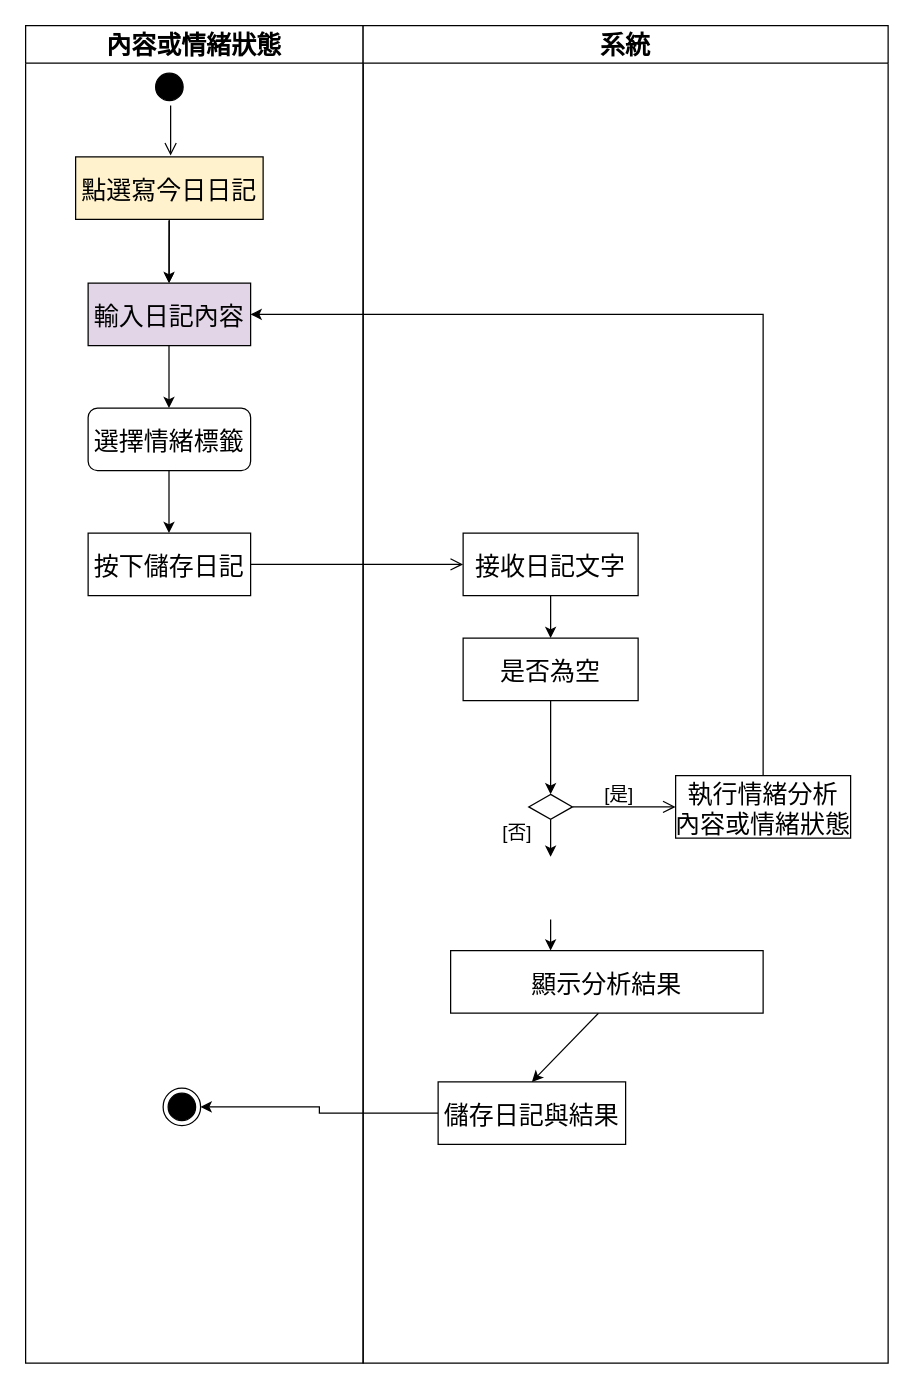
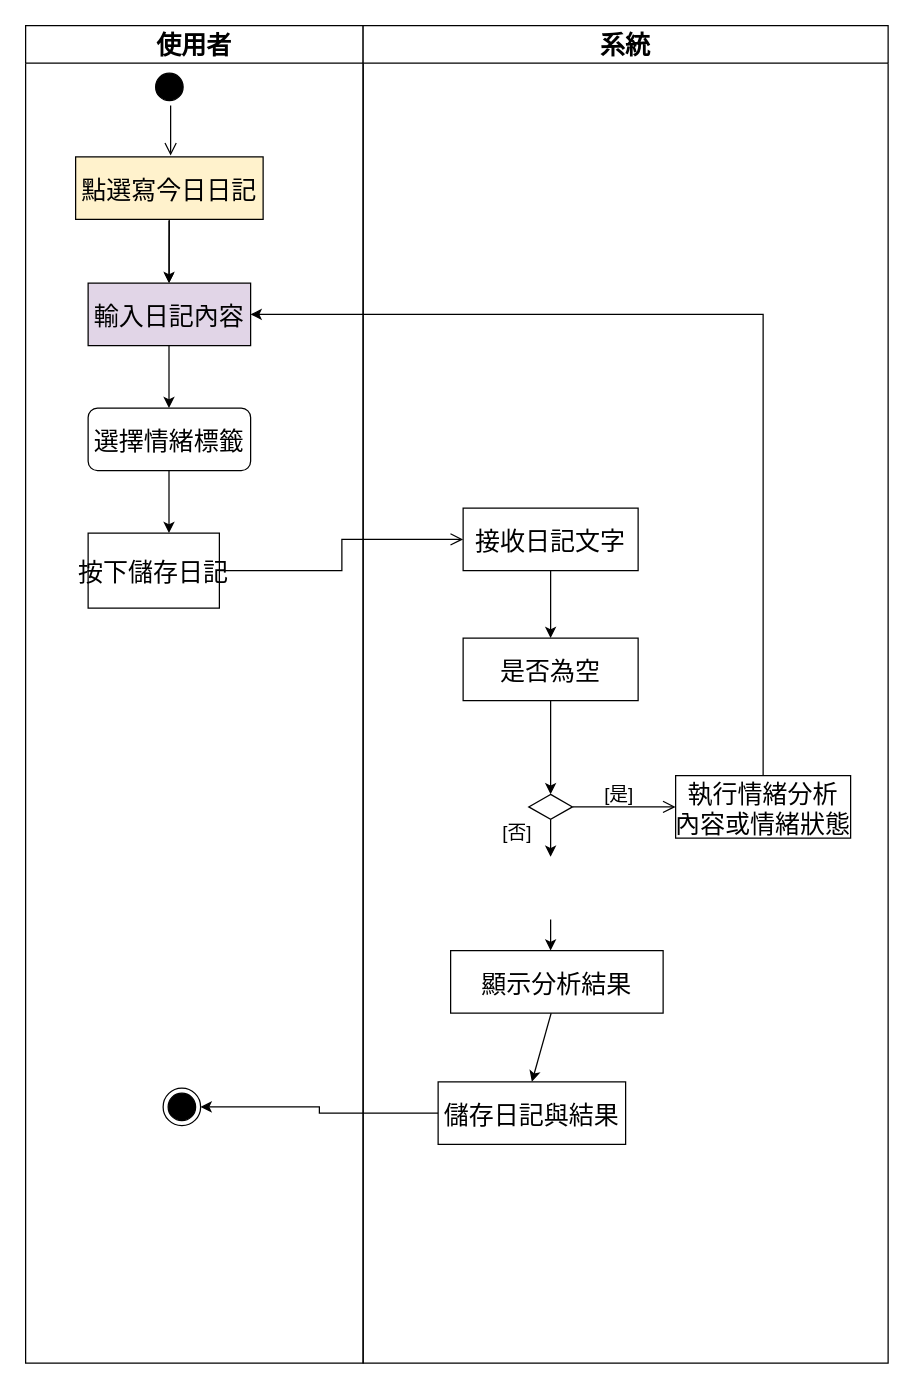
node "內容或情緒狀態": label "內容或情緒狀態" -> "使用者"
node "按下儲存日記": size 163x63 -> 131x75
node "接收日記文字": moved (551, 564) -> (551, 539)
node "顯示分析結果": size 313x63 -> 213x63
